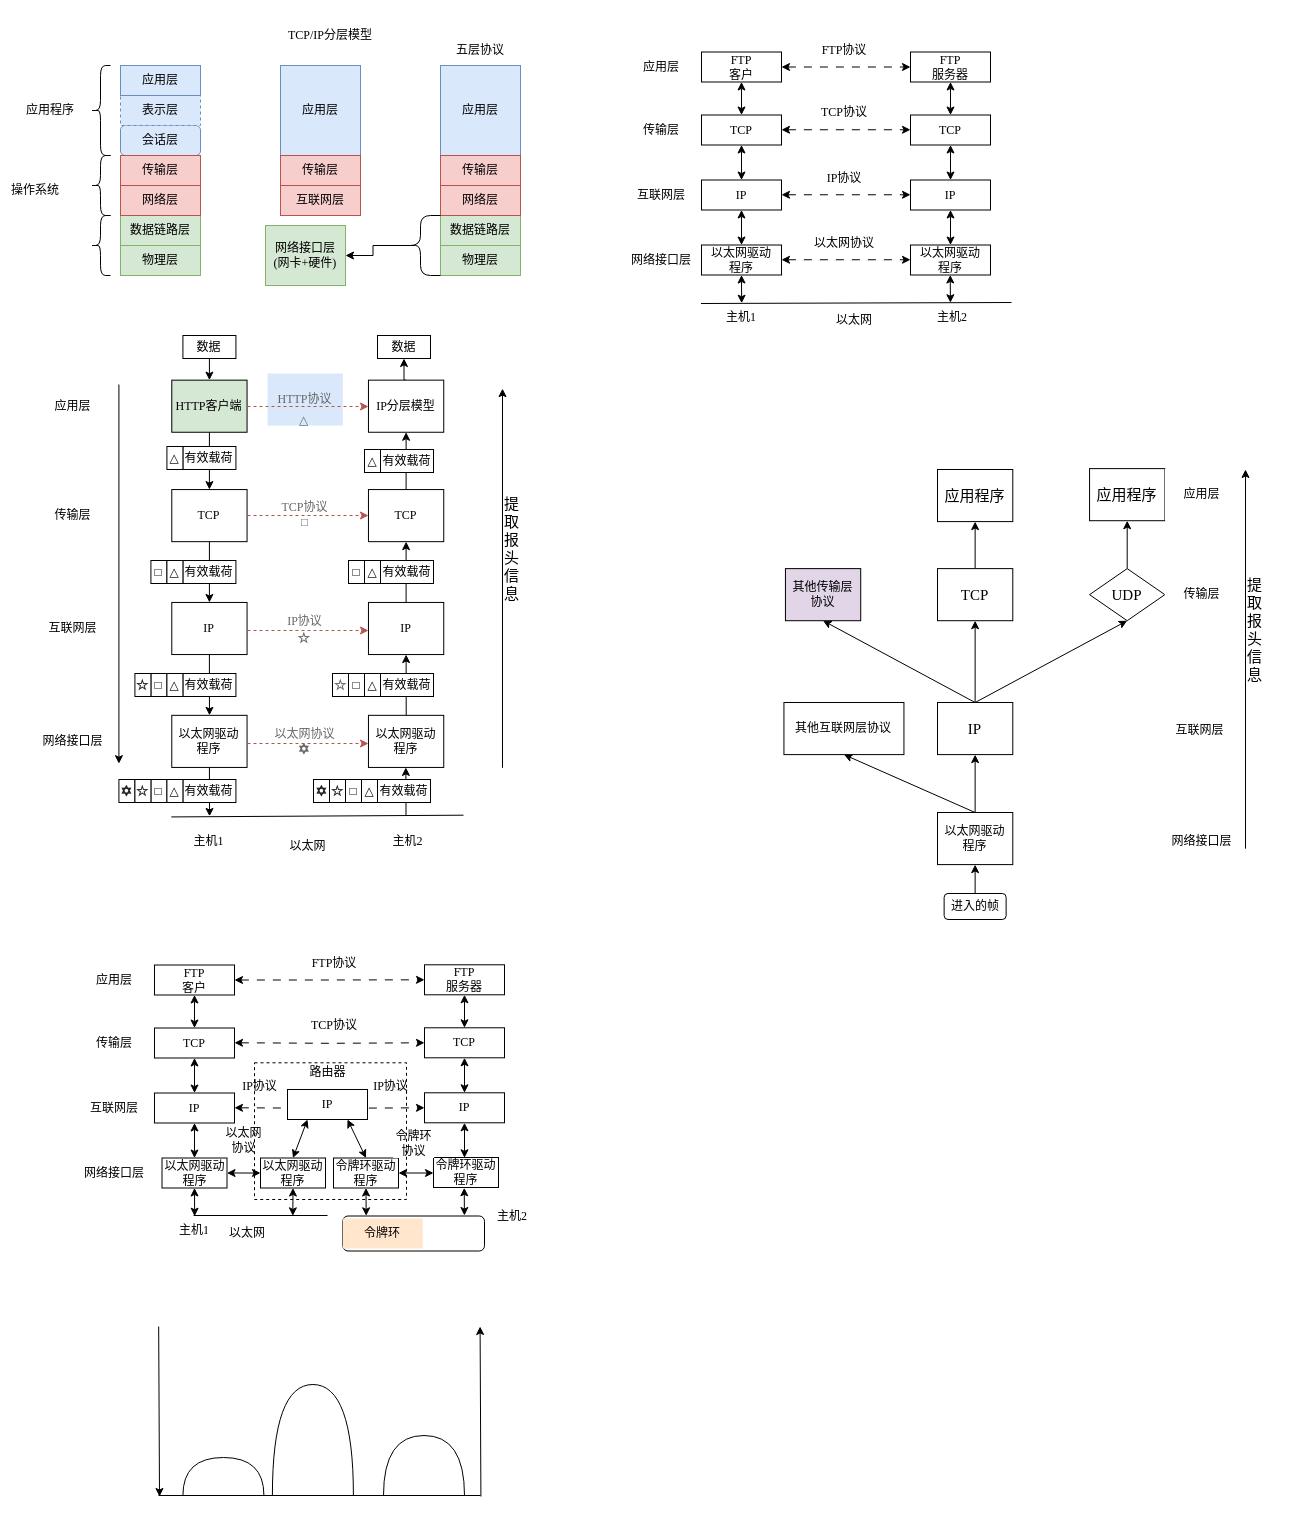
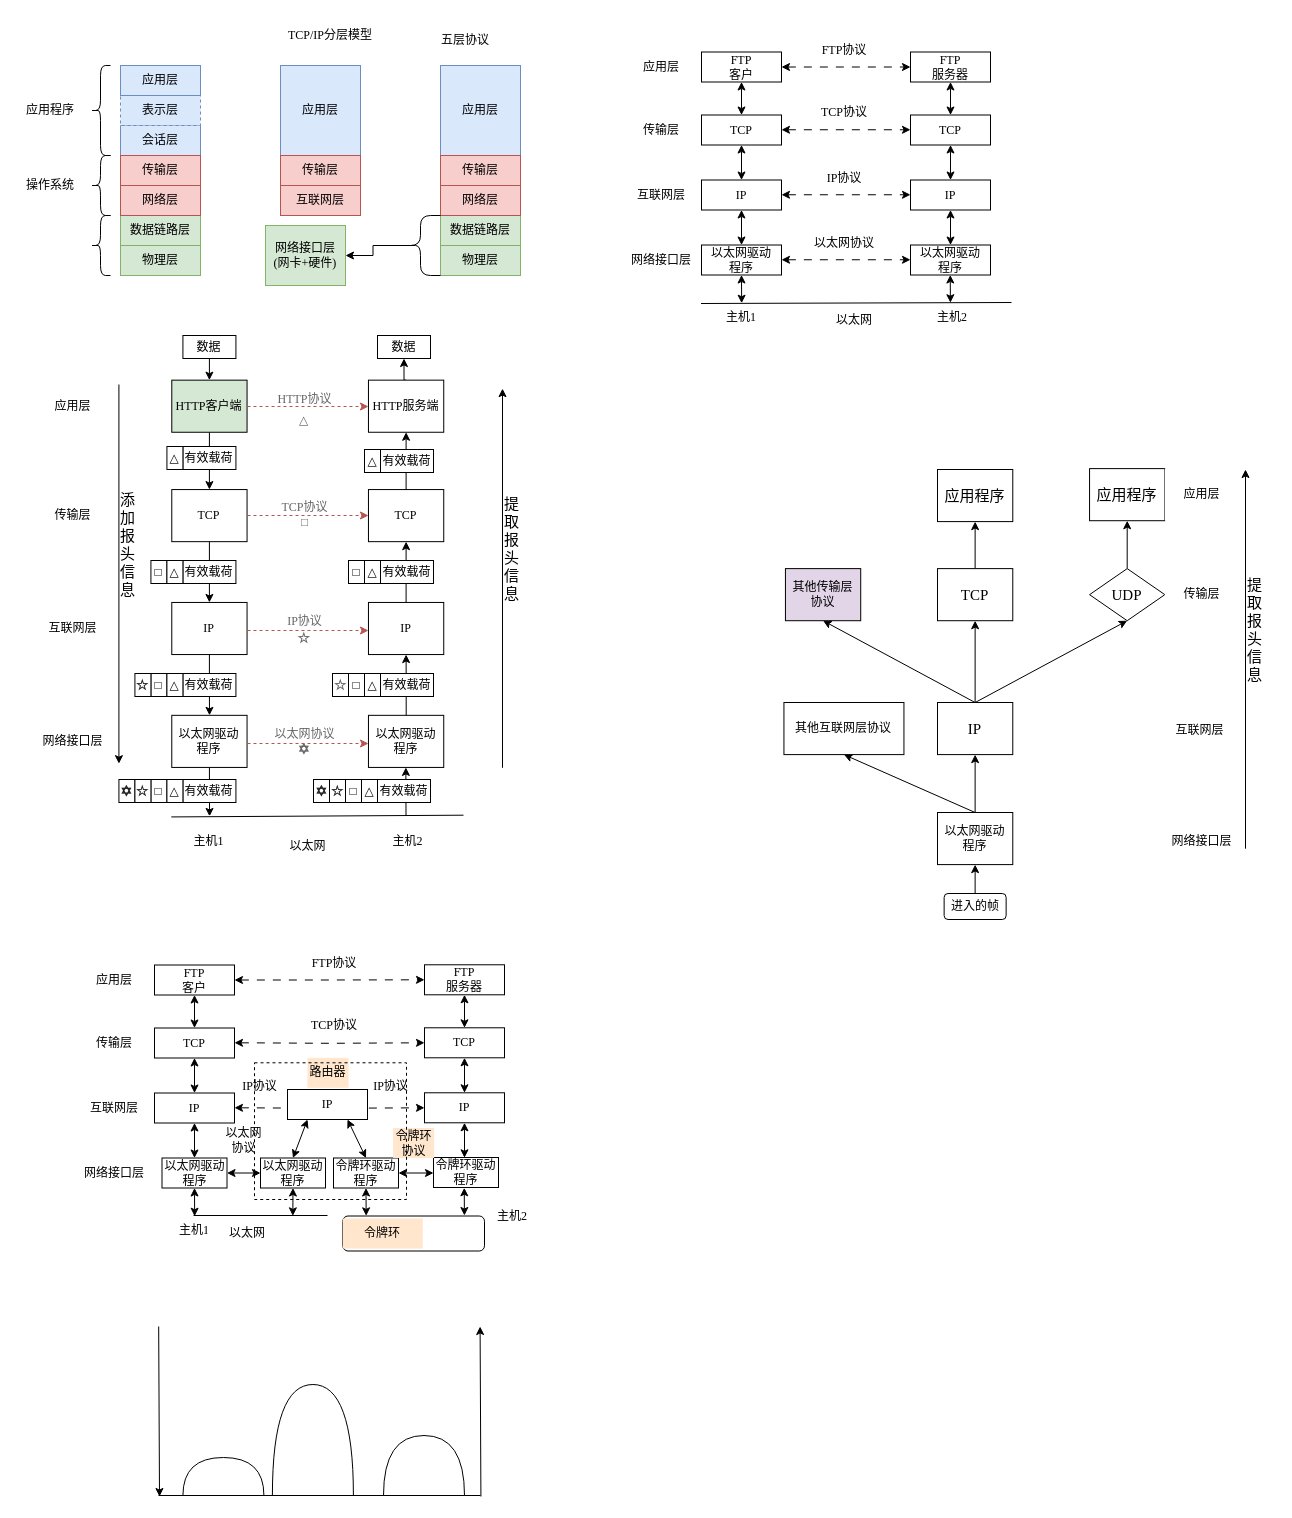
node "五层协议": moved (481, 51) -> (466, 41)
node "会话层": shape rounded rectangle -> rectangle
node "操作系统": moved (36, 191) -> (51, 186)
node "HTTP协议": fillcolor #dae8fc -> #ffffff
node "IP分层模型": label "IP分层模型" -> "HTTP服务端"
node "添 加 报 头 信 息": added
node "路由器": fillcolor #ffffff -> #ffe6cc
node "令牌环协议": fillcolor #ffffff -> #ffe6cc
